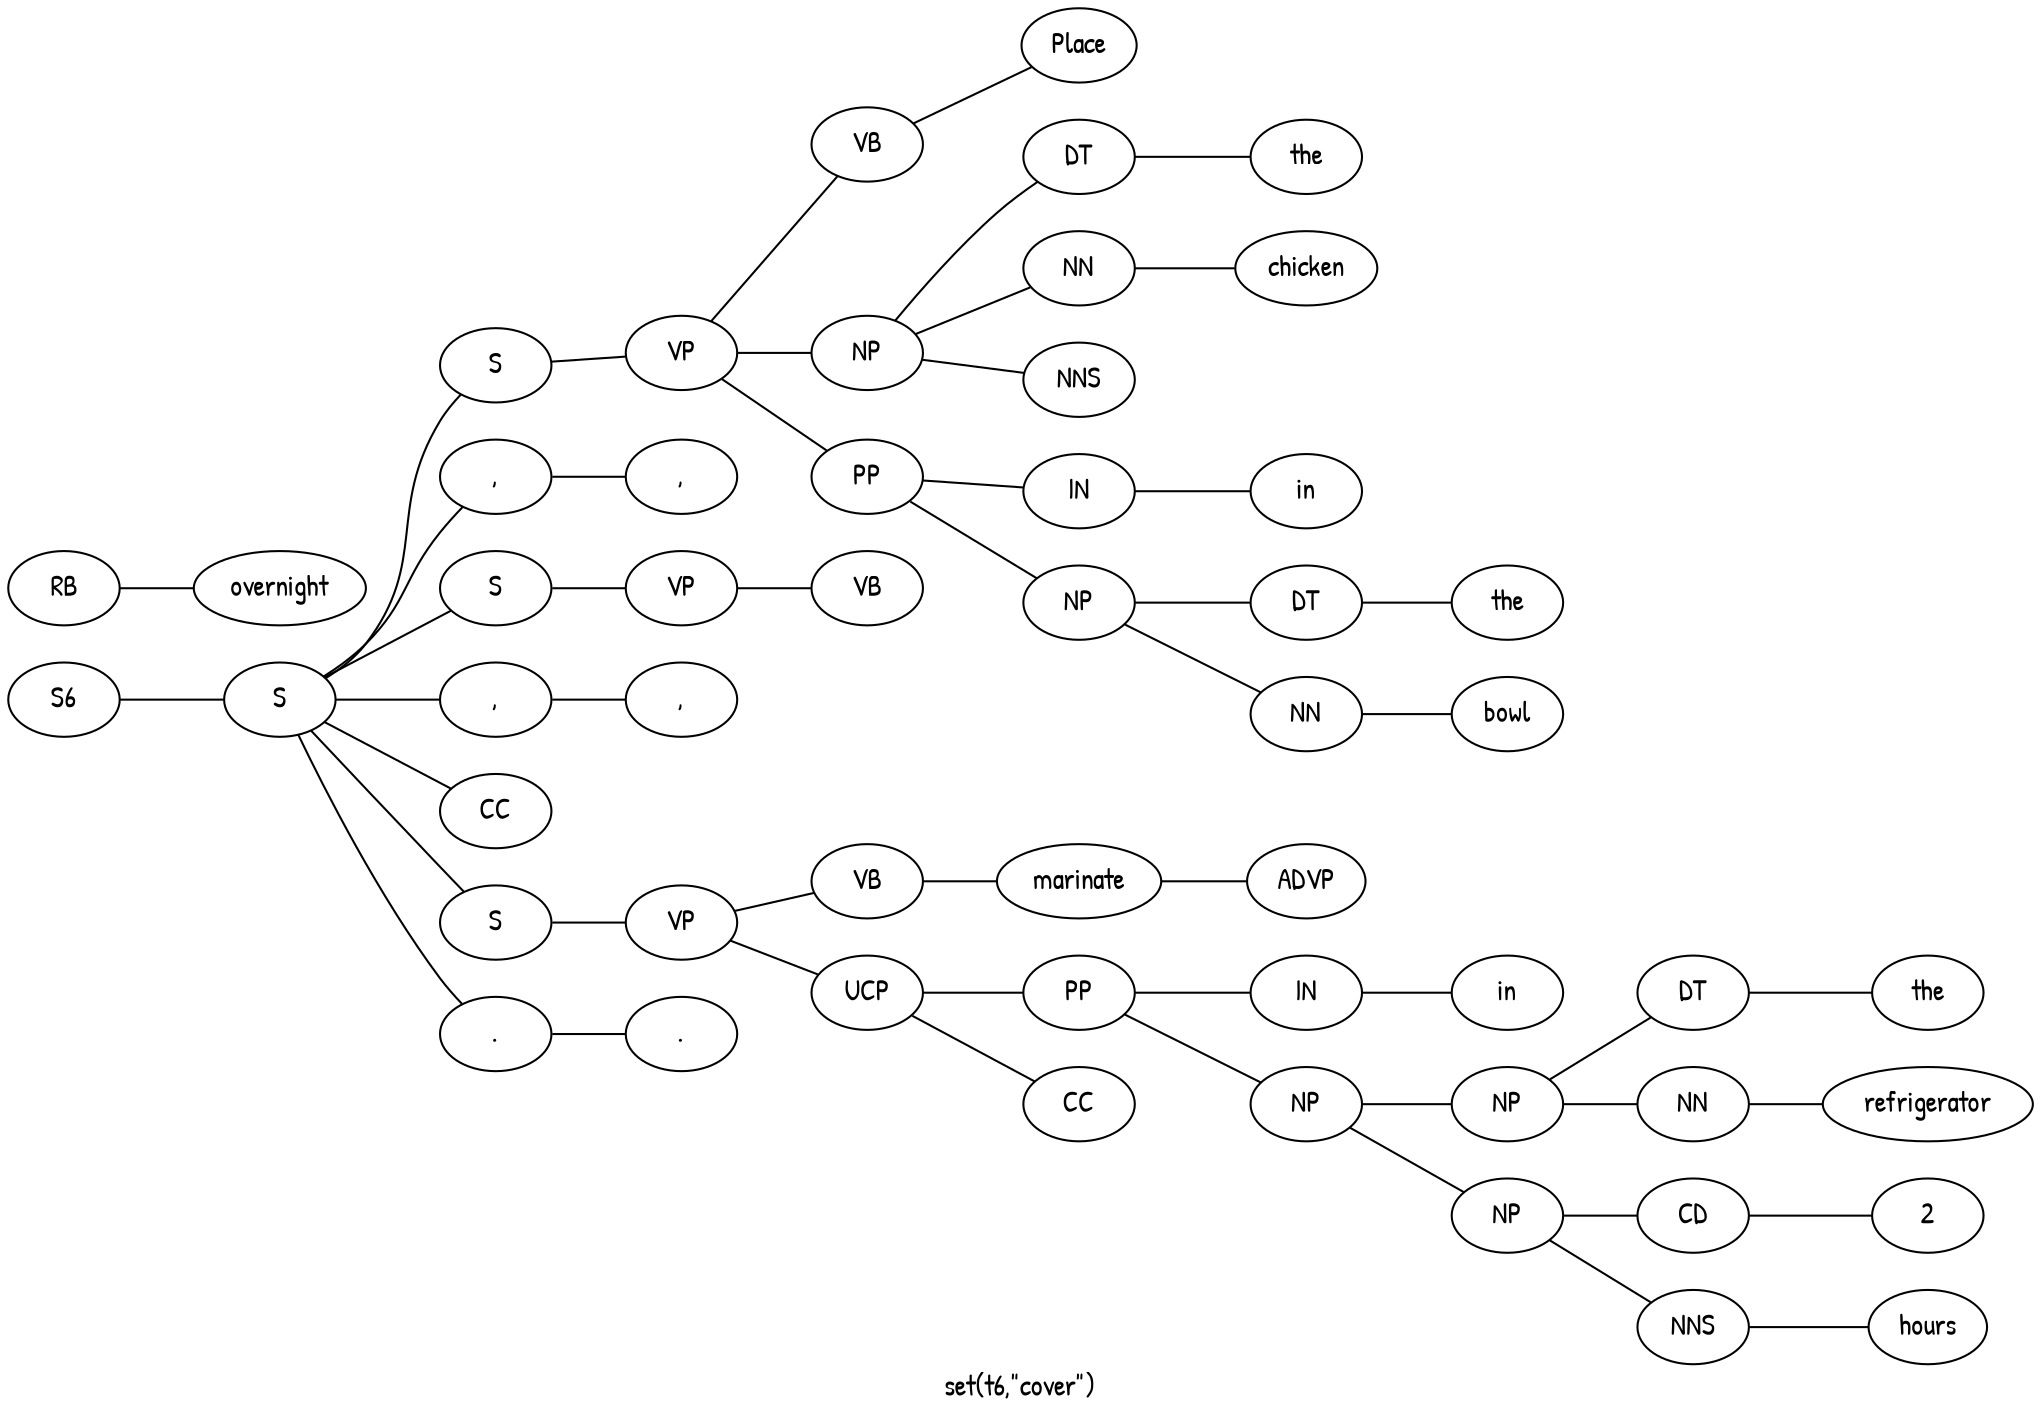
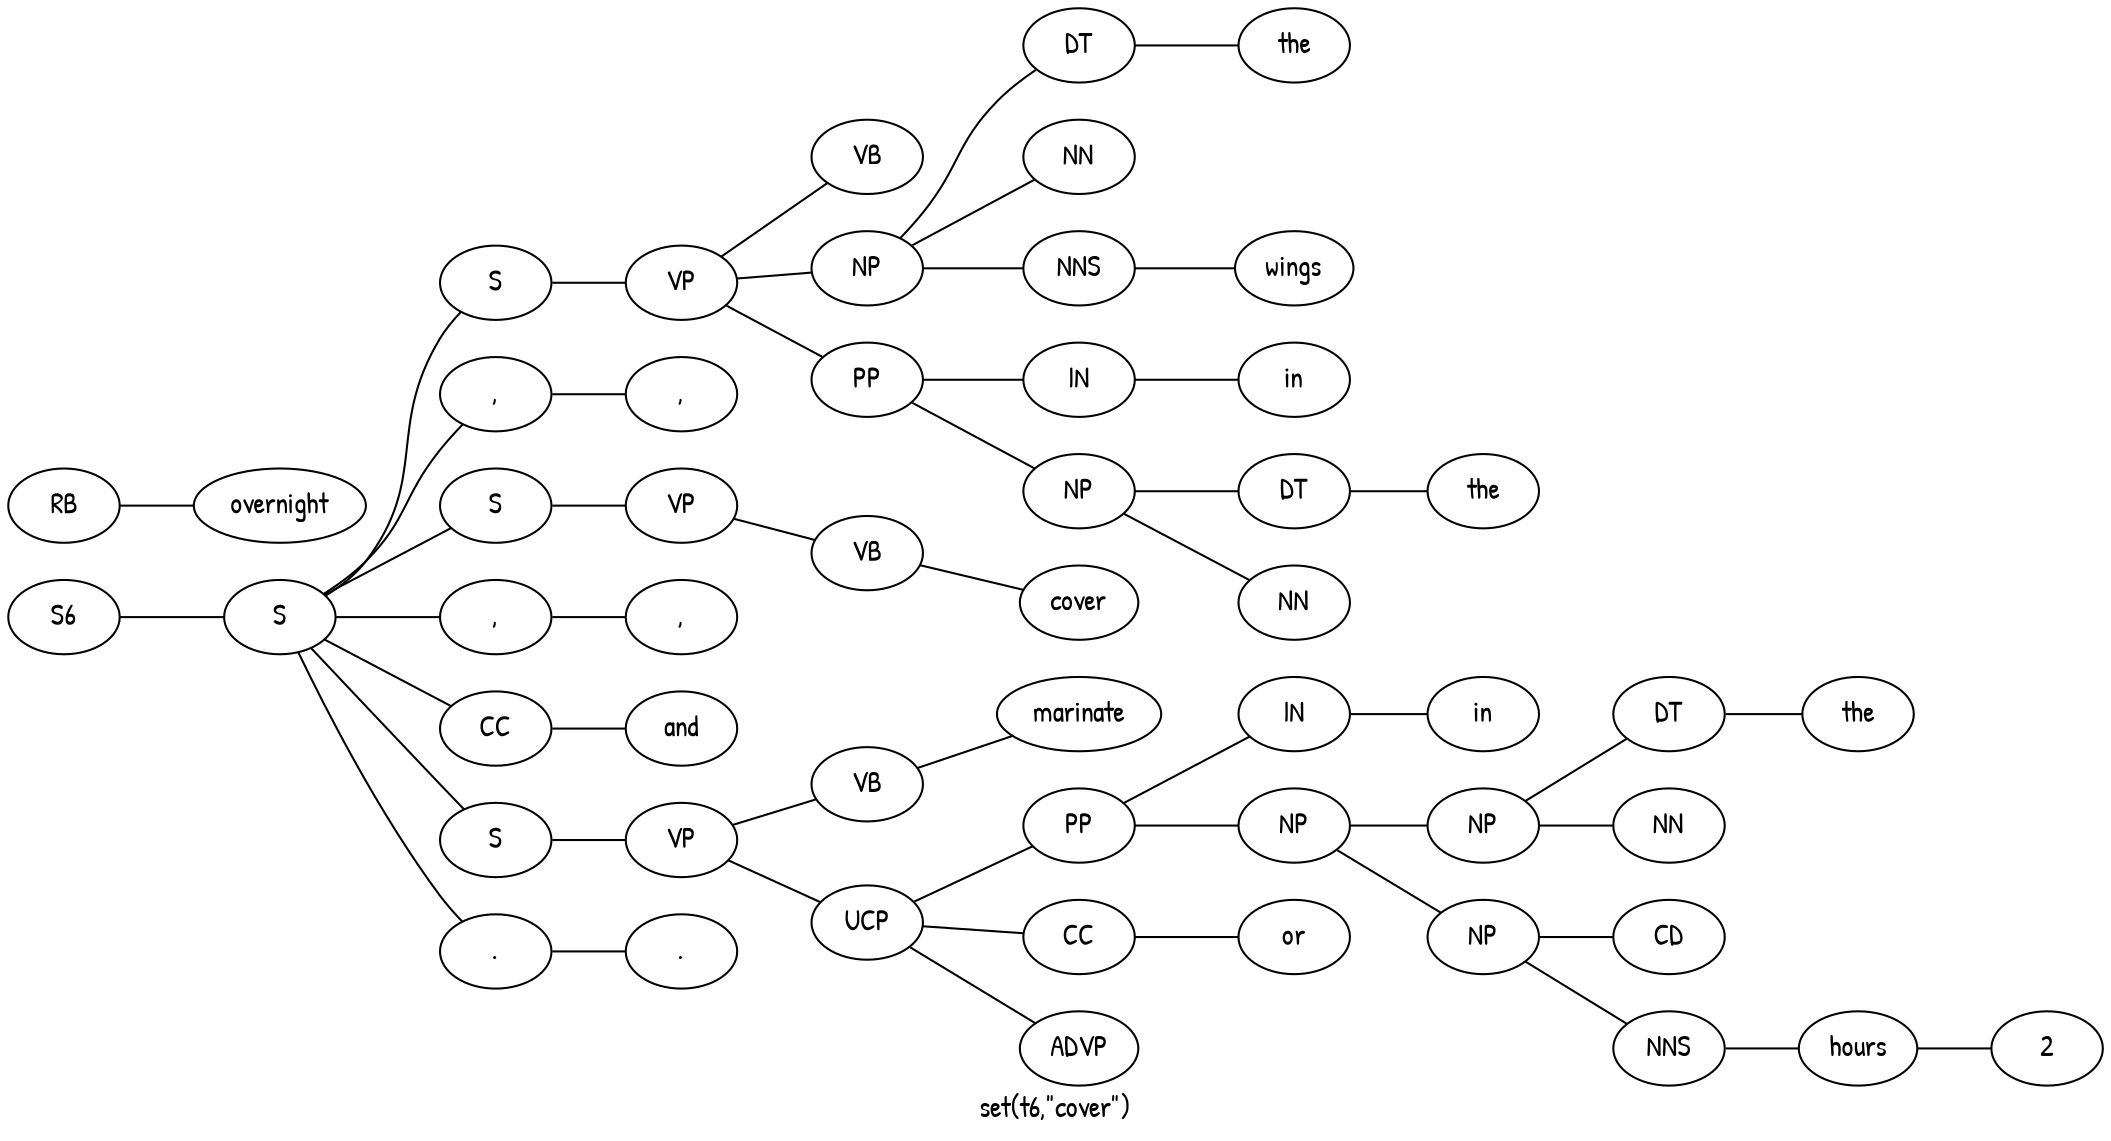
node "Place": removed
node "wings": added
node "chicken": removed
node "cover": added
node "bowl": removed
node "and": added
edge "marinate" -- "ADVP": now "UCP" -- "ADVP"
node "or": added
node "refrigerator": removed
edge "CD" -- "2": now "hours" -- "2"
